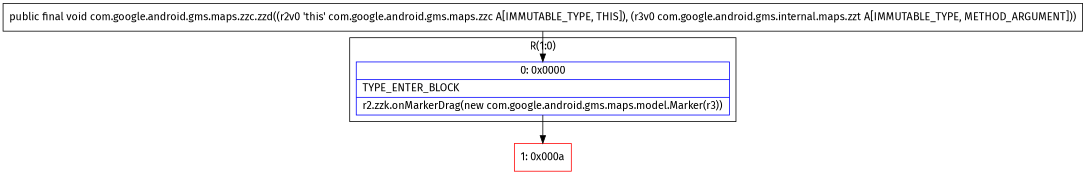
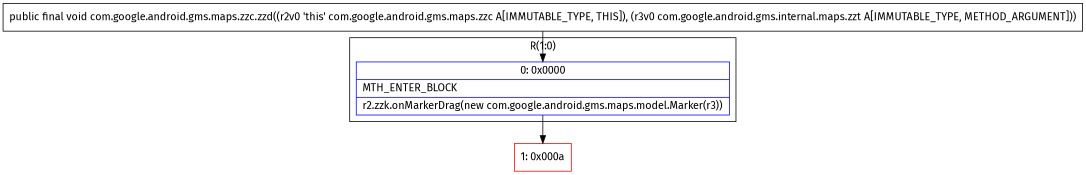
node "0: 0x0000": text "TYPE_ENTER_BLOCK" -> "MTH_ENTER_BLOCK"
